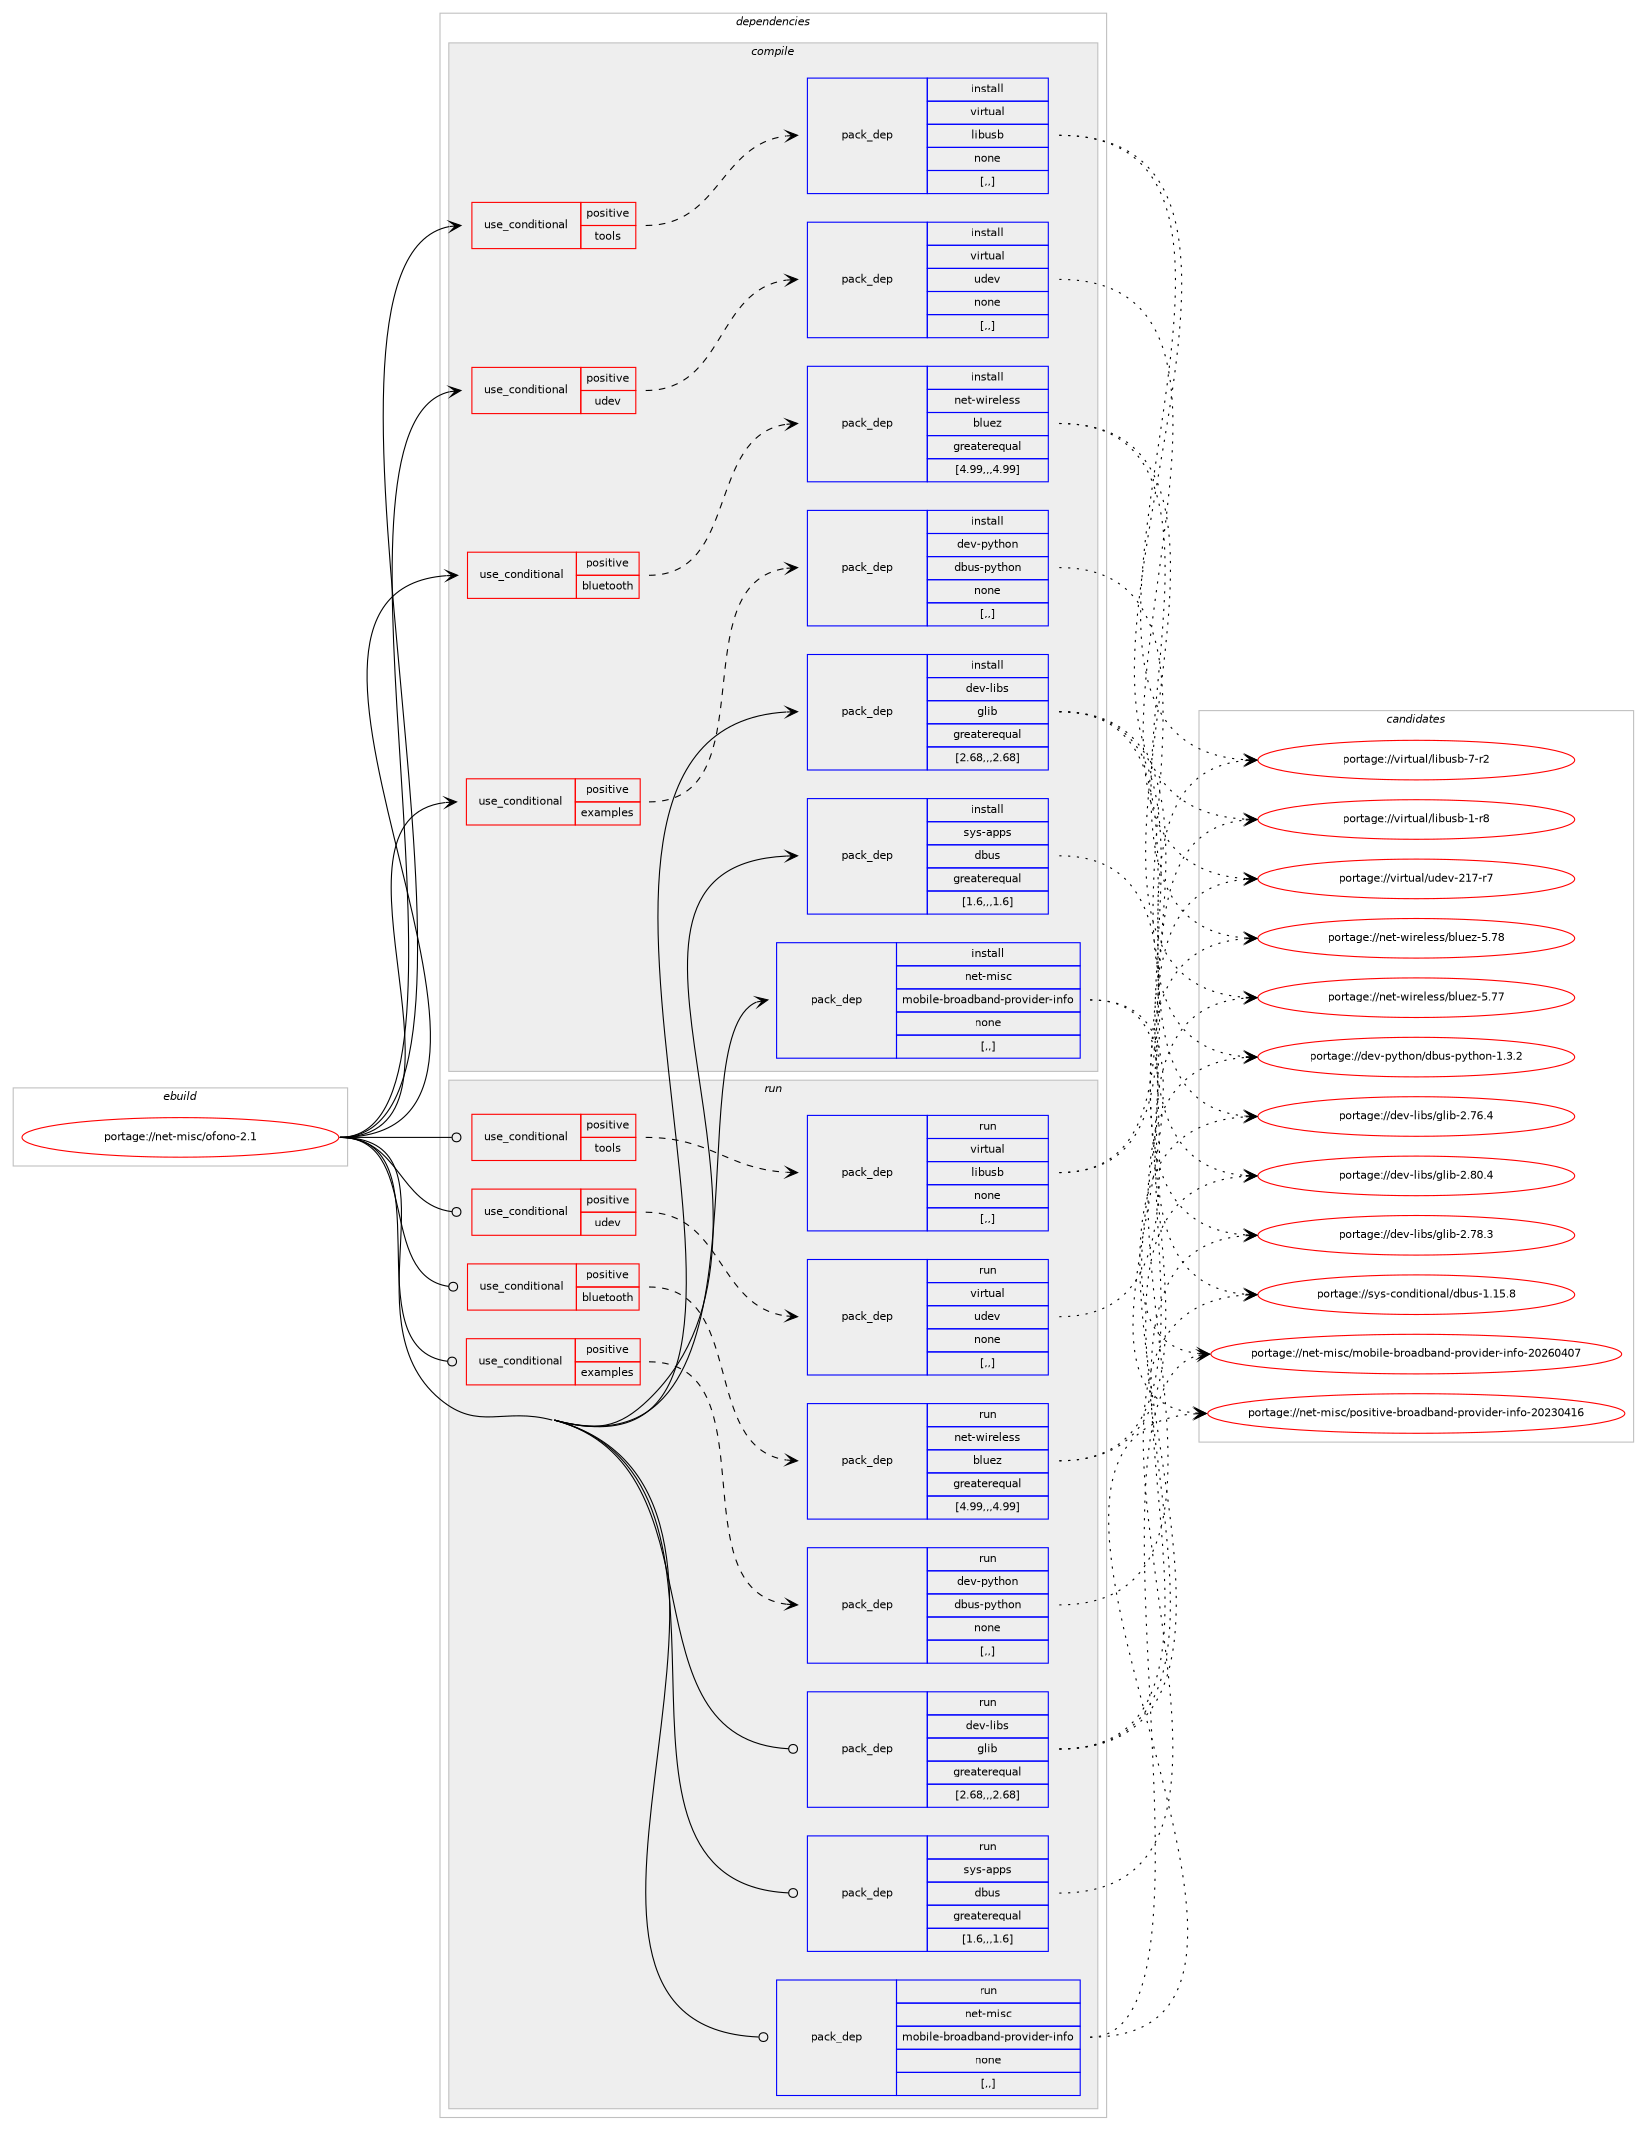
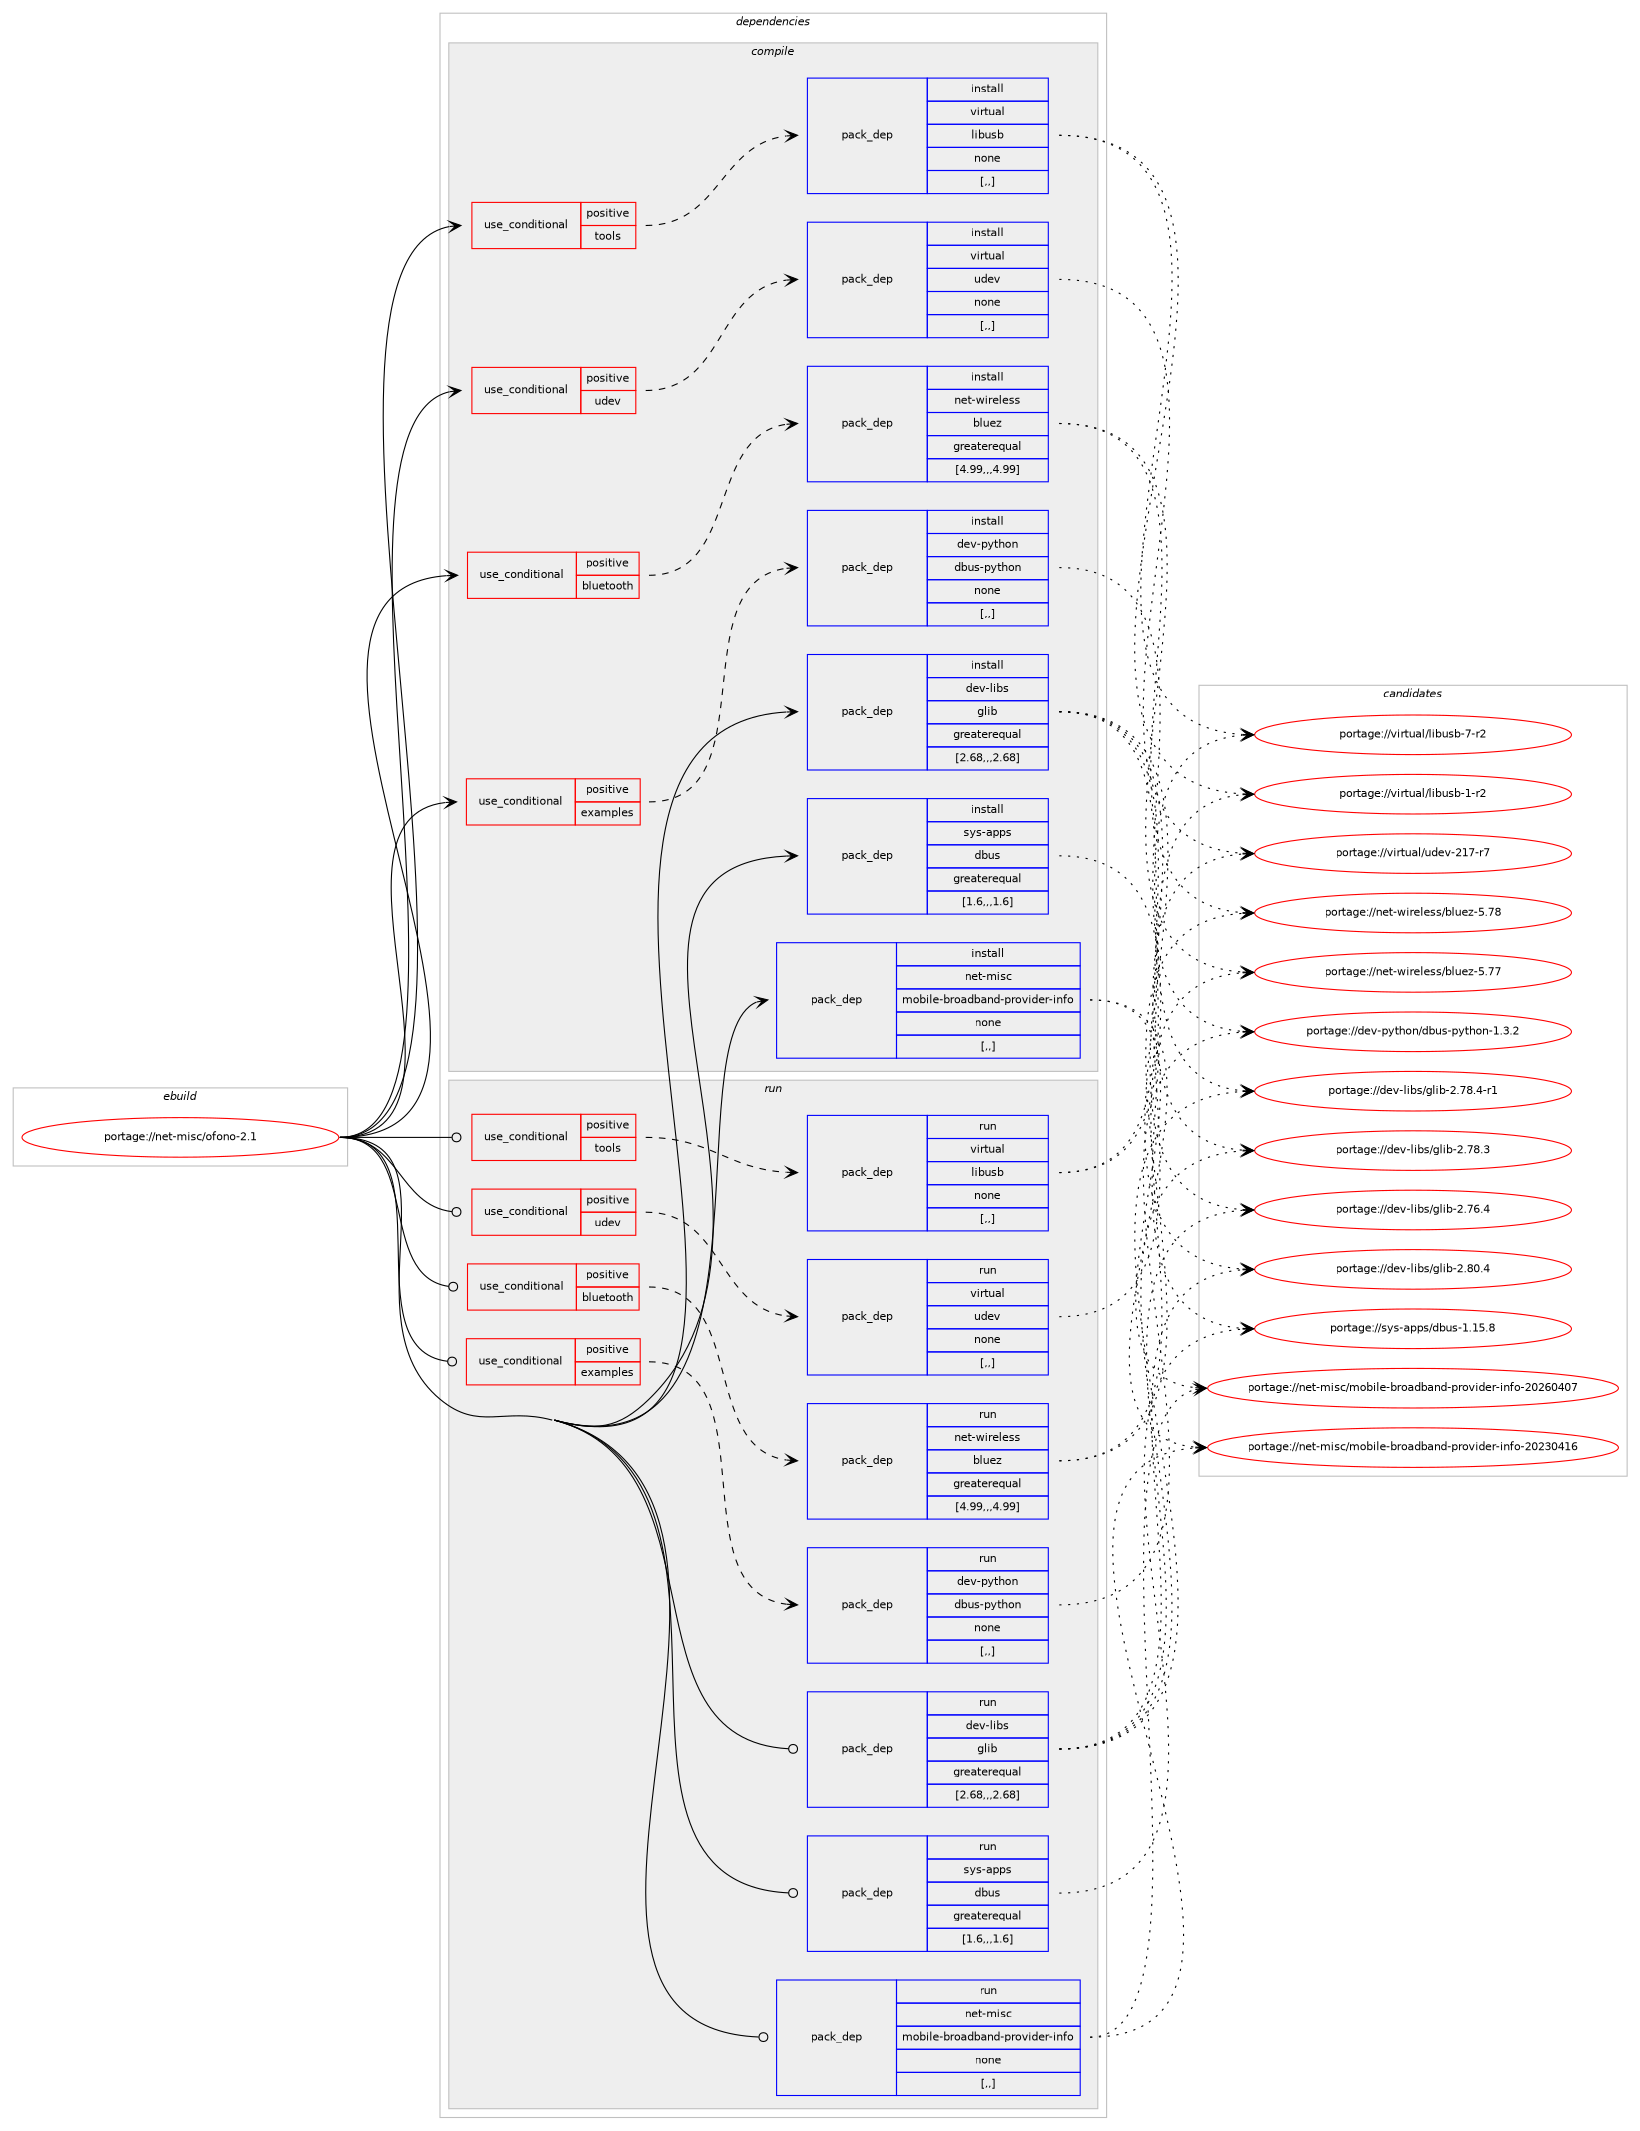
node "portage://virtual/libusb-1-r8": label "portage://virtual/libusb-1-r8" -> "portage://virtual/libusb-1-r2"
node "portage://dev-libs/glib-2.78.4-r1": added
node "portage://sys-conditional/dbus-1.15.8": label "portage://sys-conditional/dbus-1.15.8" -> "portage://sys-apps/dbus-1.15.8"
node "portage://net-misc/positive-broadband-provider-info-20230416": label "portage://net-misc/positive-broadband-provider-info-20230416" -> "portage://net-misc/mobile-broadband-provider-info-20230416"
